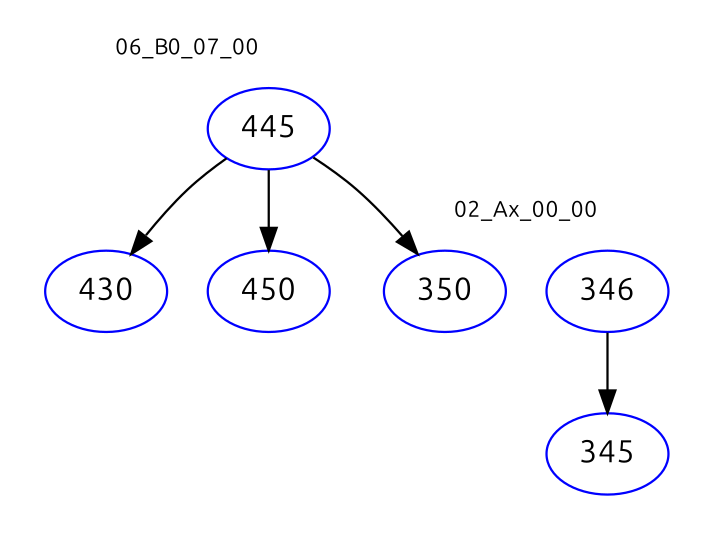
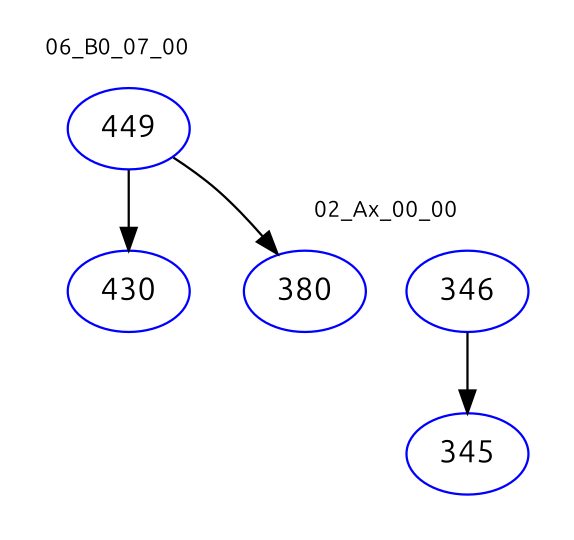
node "445": label "445" -> "449"
node "450": removed
node "350": label "350" -> "380"
